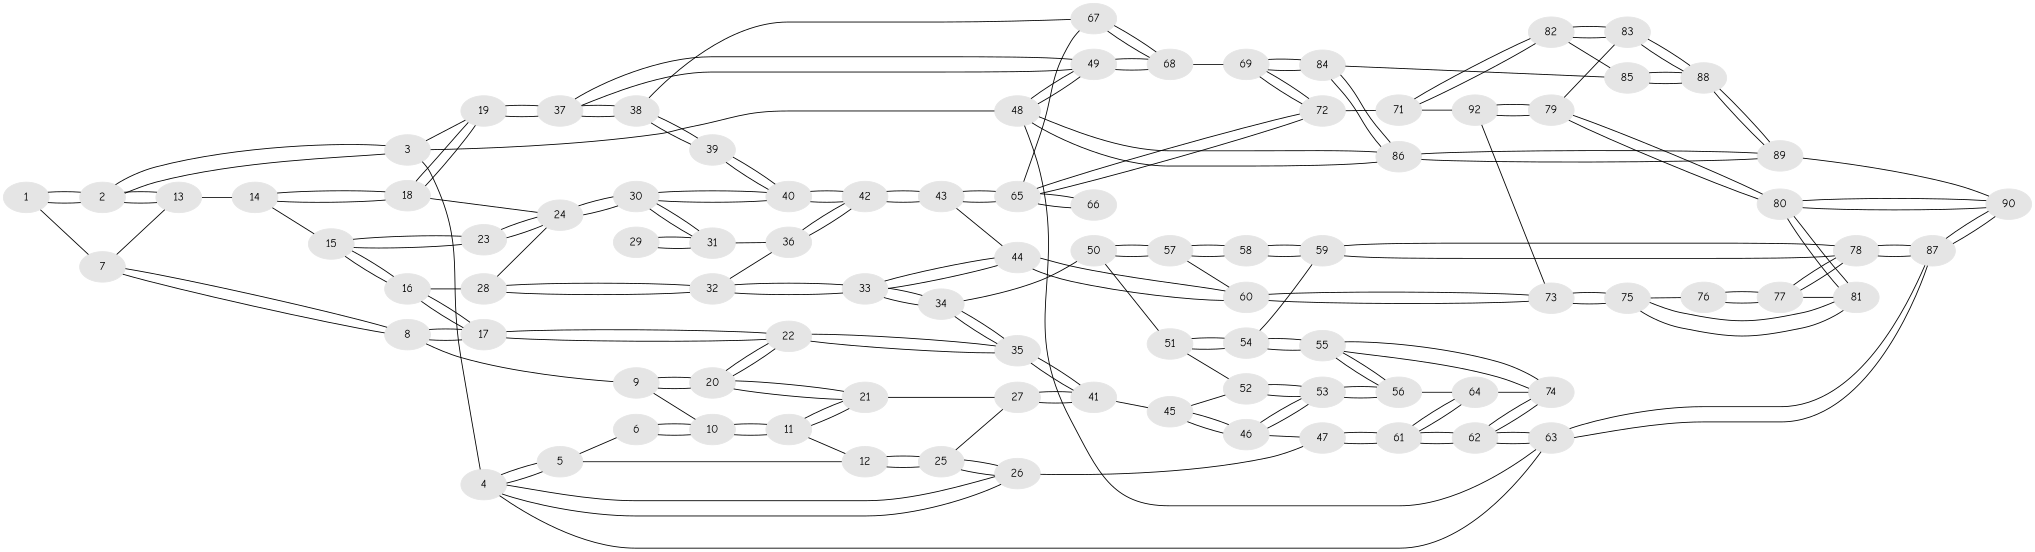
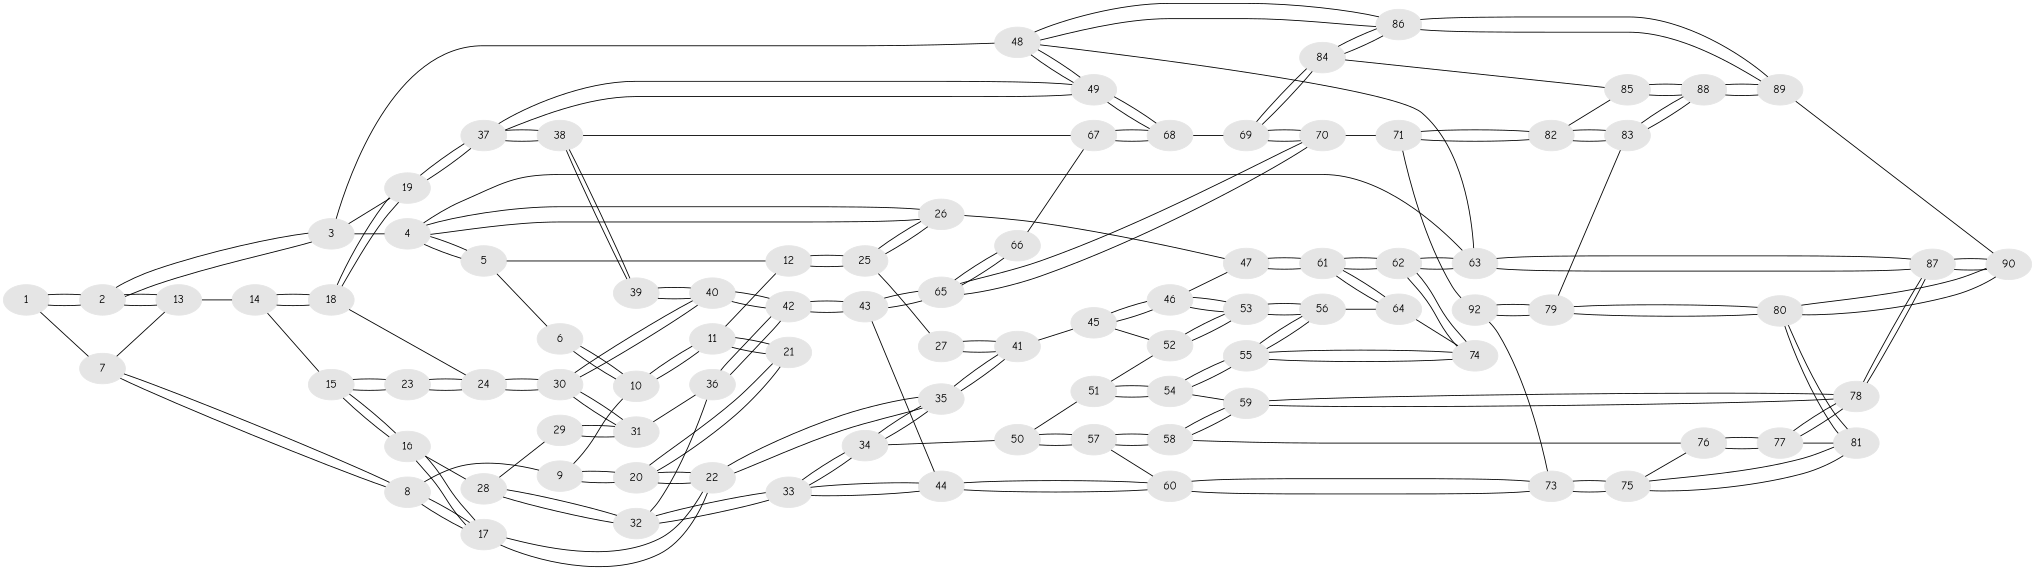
edge "67" -- "65": now "67" -- "66"
node "72": label "72" -> "70"
edge "24" -- "28": now "29" -- "28"
edge "21" -- "27": removed
edge "58" -- "76": added
